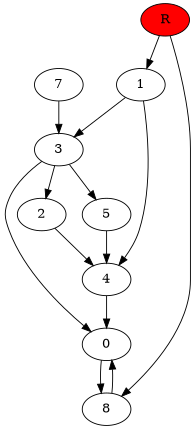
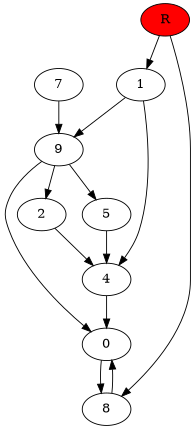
node "3": label "3" -> "9"
